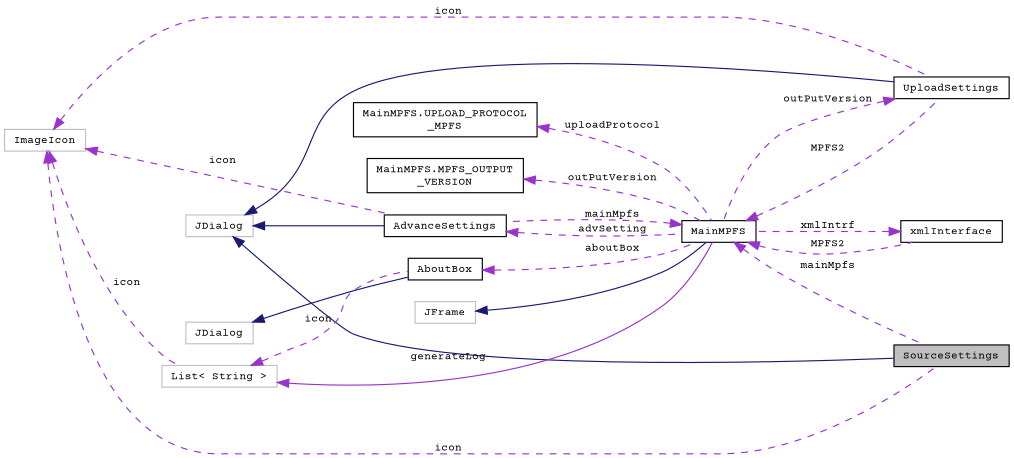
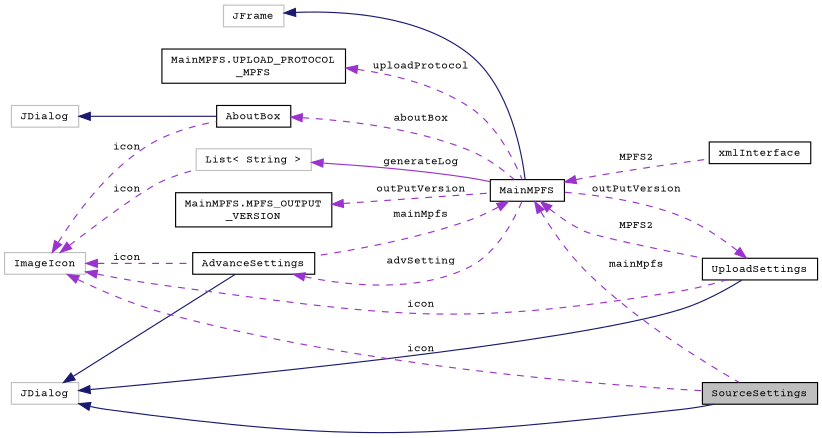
edge "MainMPFS" -> "xmlInterface": removed, label "xmlIntrf"
edge "AboutBox" -> "List< String >": now "AboutBox" -> "ImageIcon"
